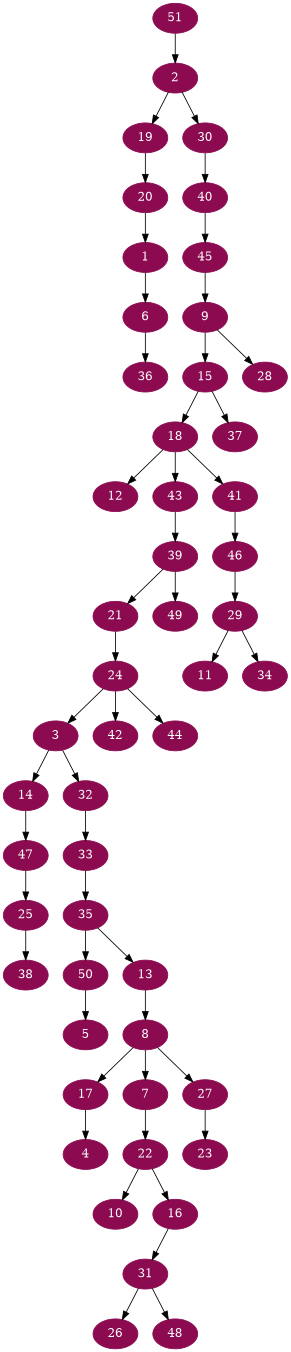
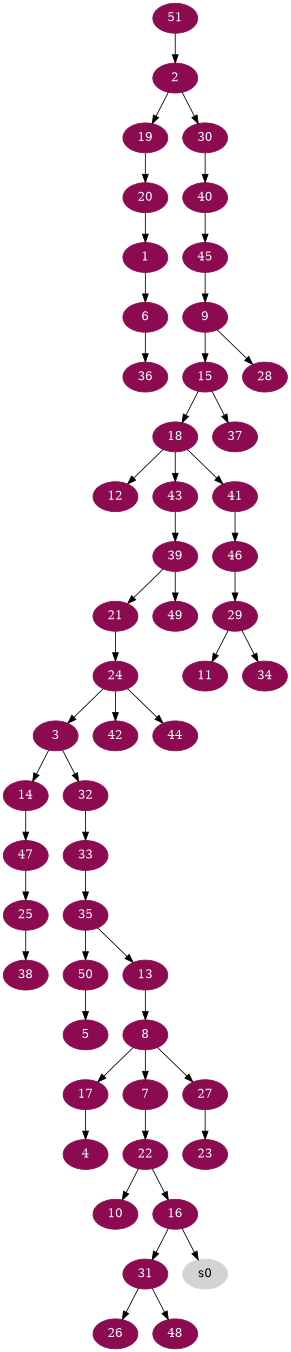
node "s0": added
